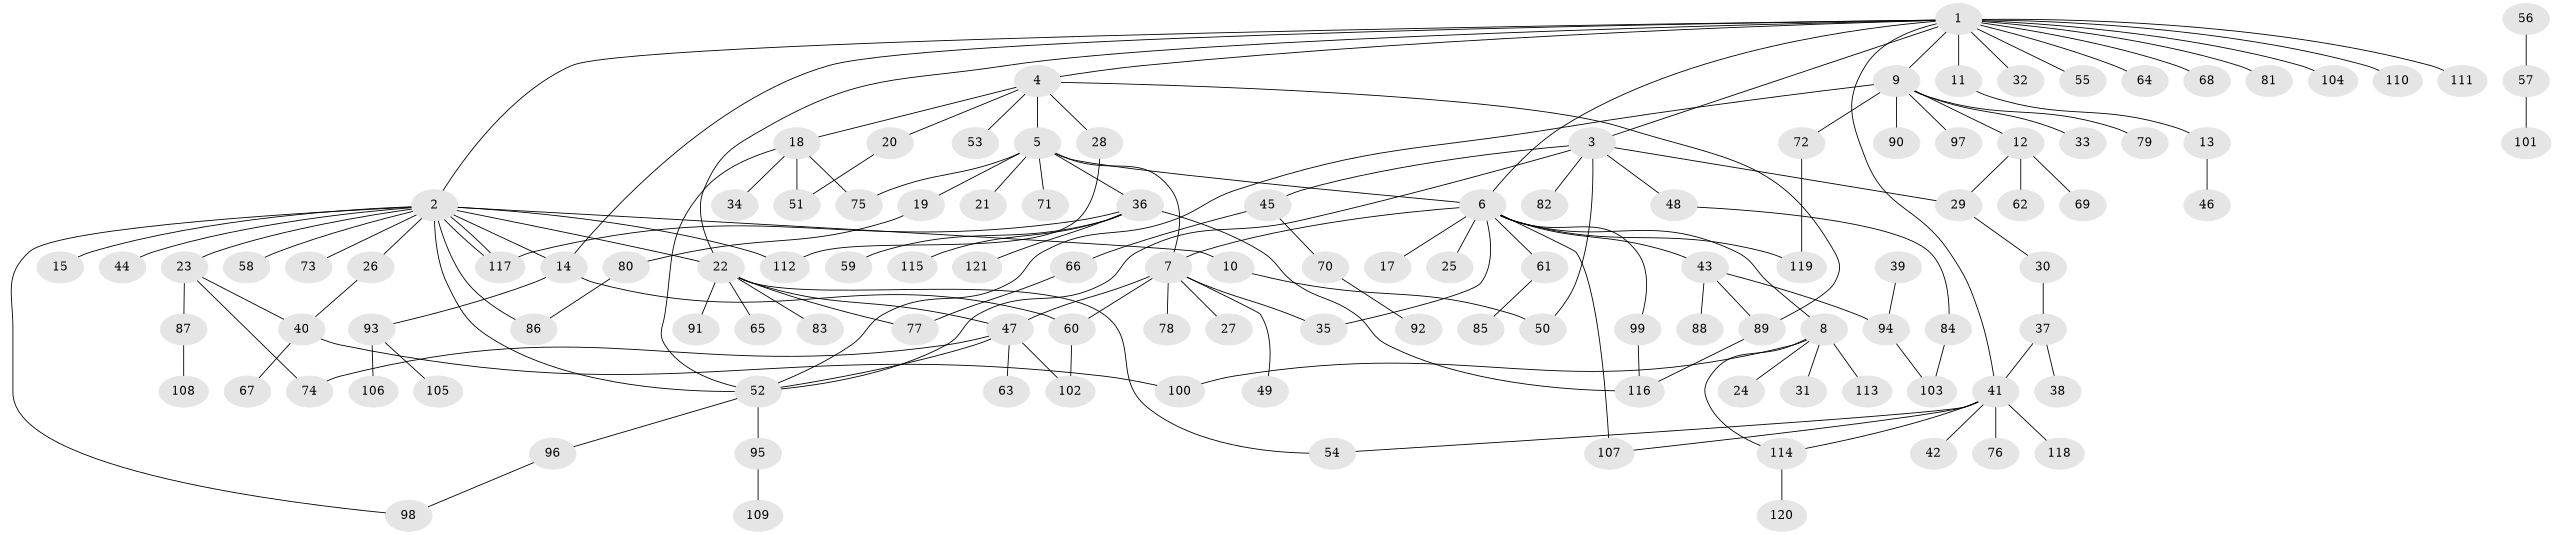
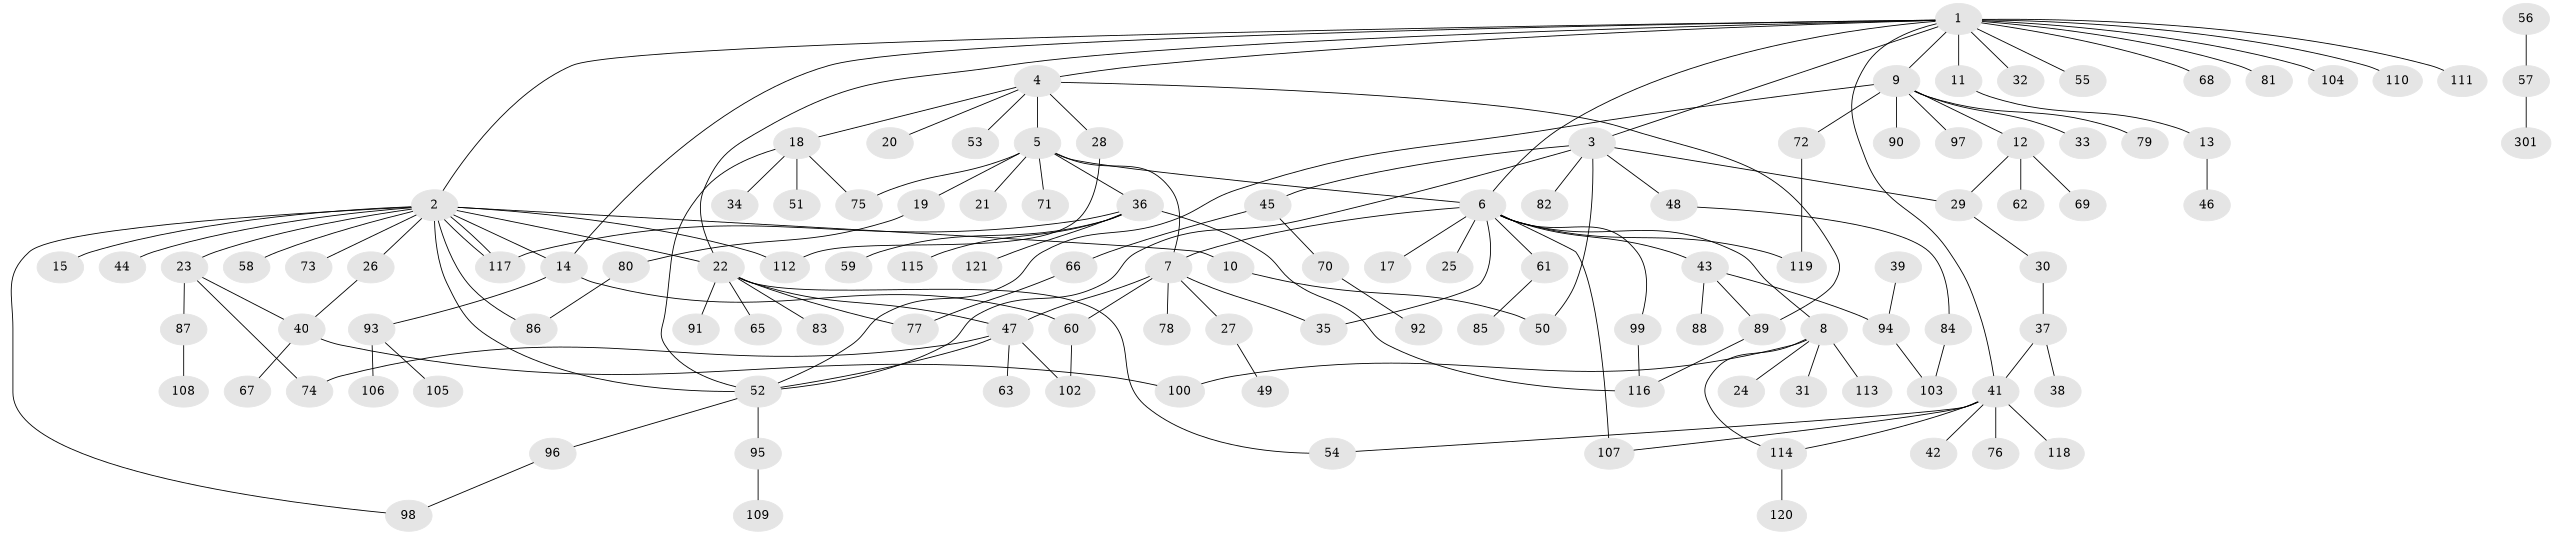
node "64": removed
node "101": label "101" -> "301"
edge "20" -- "51": removed
edge "7" -- "49": now "27" -- "49"
